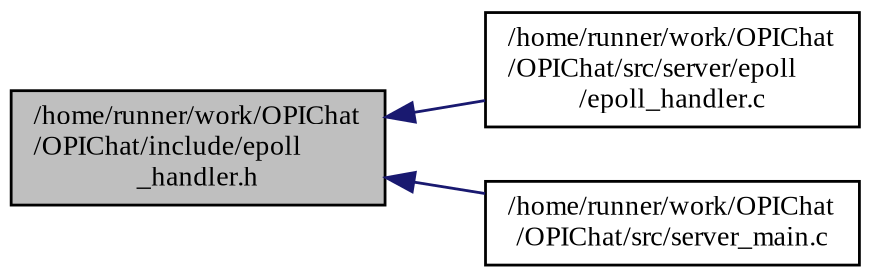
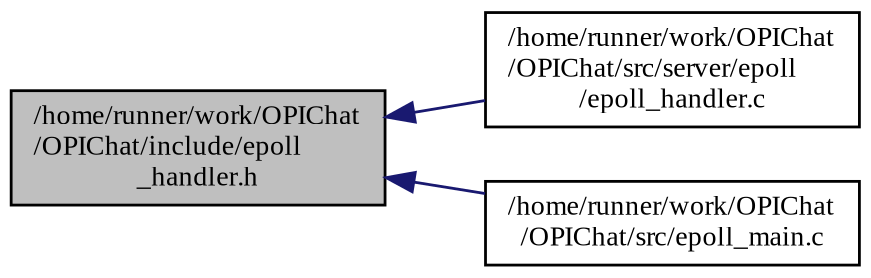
node "/home/runner/work/OPIChat /OPIChat/src/server_main.c": label "/home/runner/work/OPIChat /OPIChat/src/server_main.c" -> "/home/runner/work/OPIChat /OPIChat/src/epoll_main.c"
